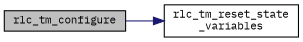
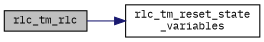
node "rlc_tm_configure": label "rlc_tm_configure" -> "rlc_tm_rlc"
